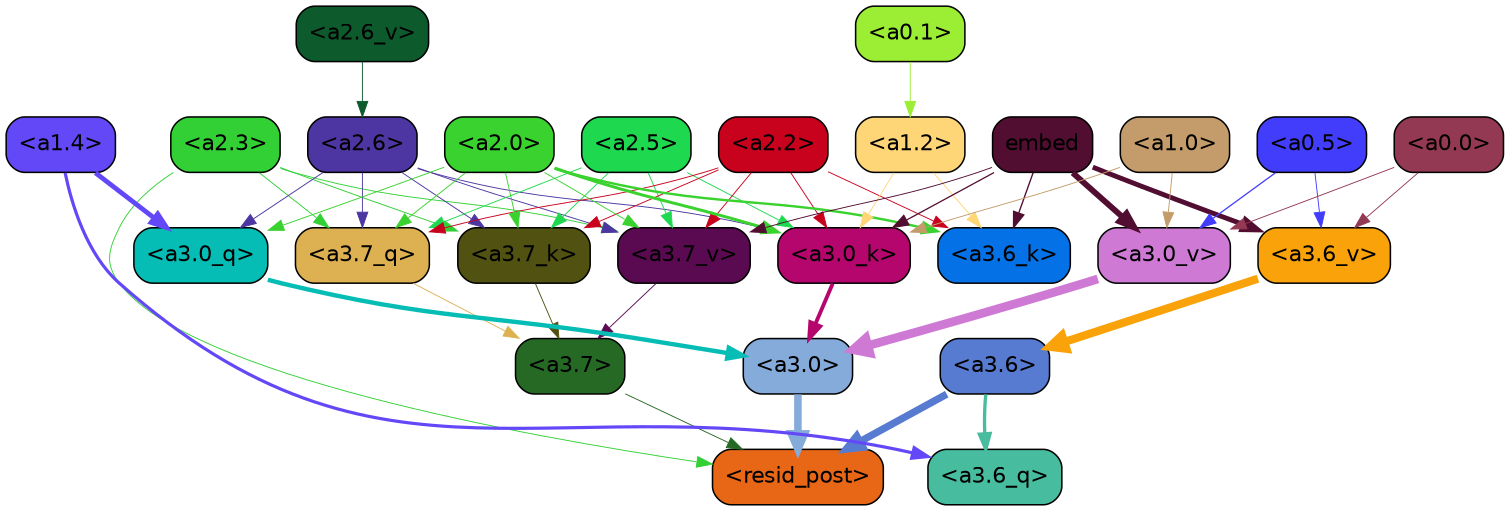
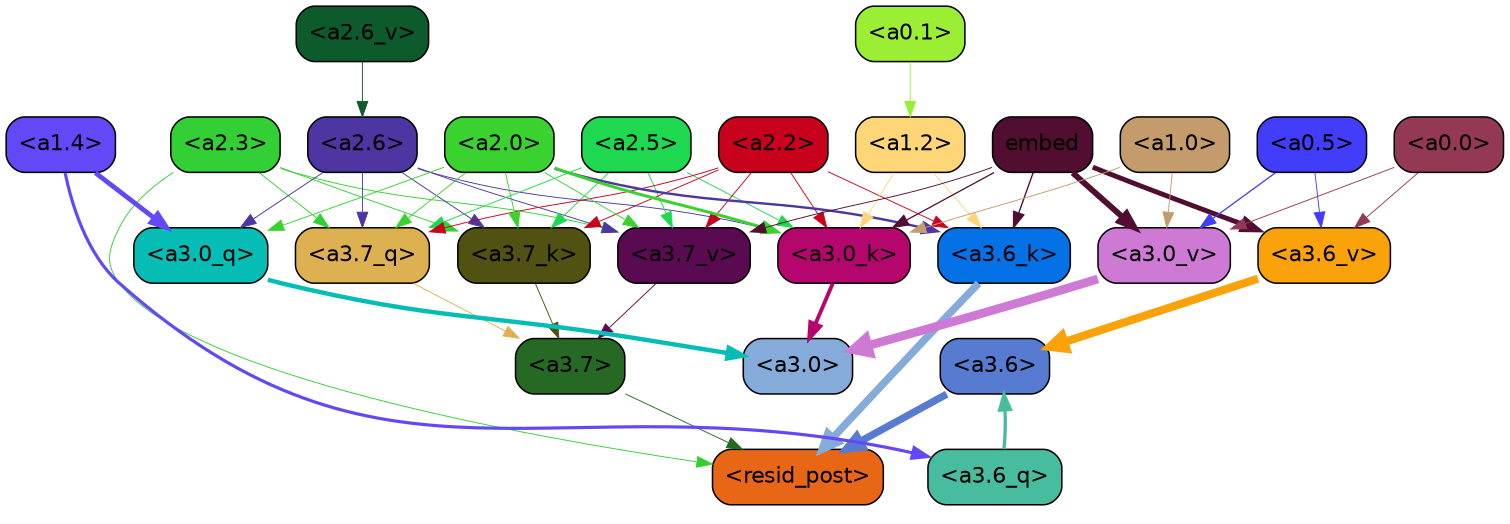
edge "<a2.0>" -> "<a3.6_k>": color #3ad22e -> #4d36a1
edge "<a3.0>" -> "<resid_post>": now "<a3.6_k>" -> "<resid_post>"
edge "<a3.6>" -> "<a3.6_q>": reversed
